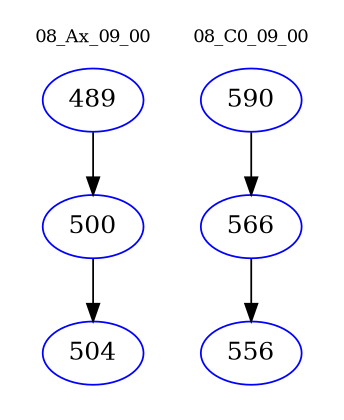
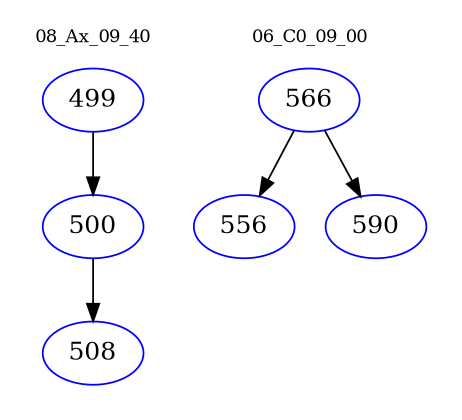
cluster "08_Ax_09_00": label "08_Ax_09_00" -> "08_Ax_09_40"
cluster "08_C0_09_00": label "08_C0_09_00" -> "06_C0_09_00"
node "489": label "489" -> "499"
edge "590" -> "566": reversed
node "504": label "504" -> "508"
